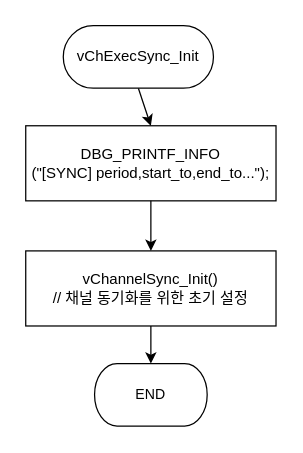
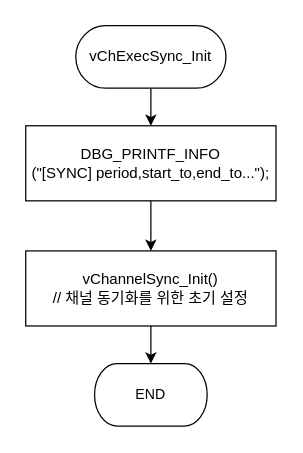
node "vChExecSync_Init": moved (138, 57) -> (151, 57)
